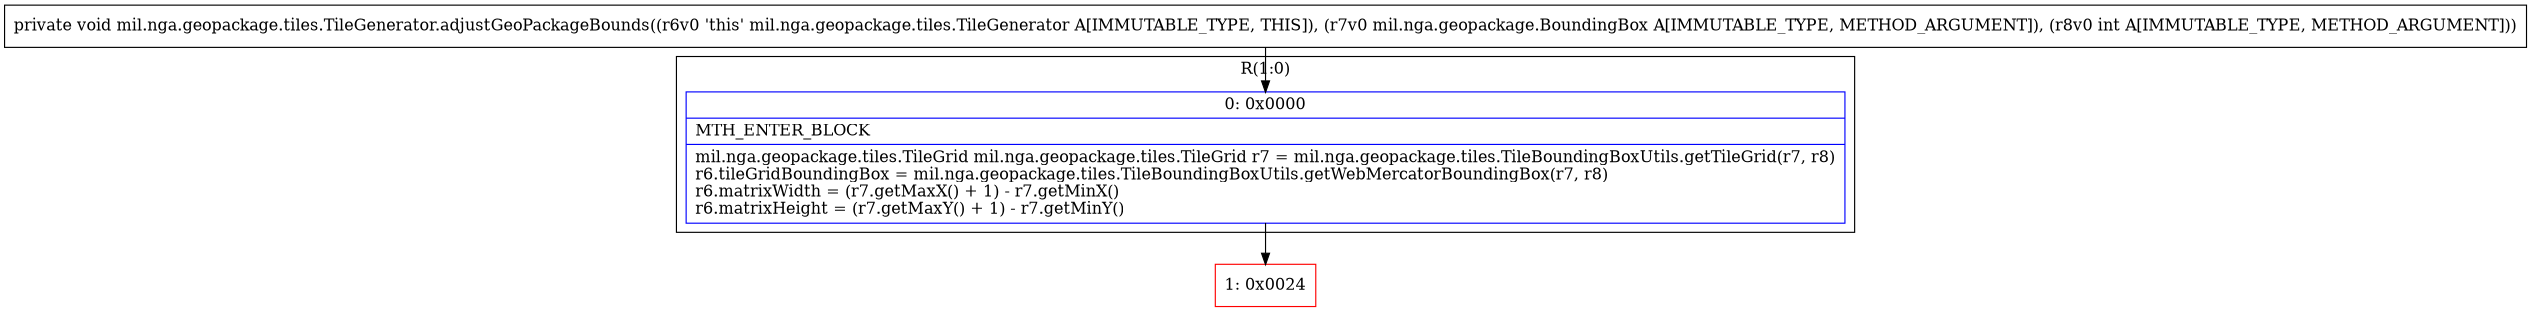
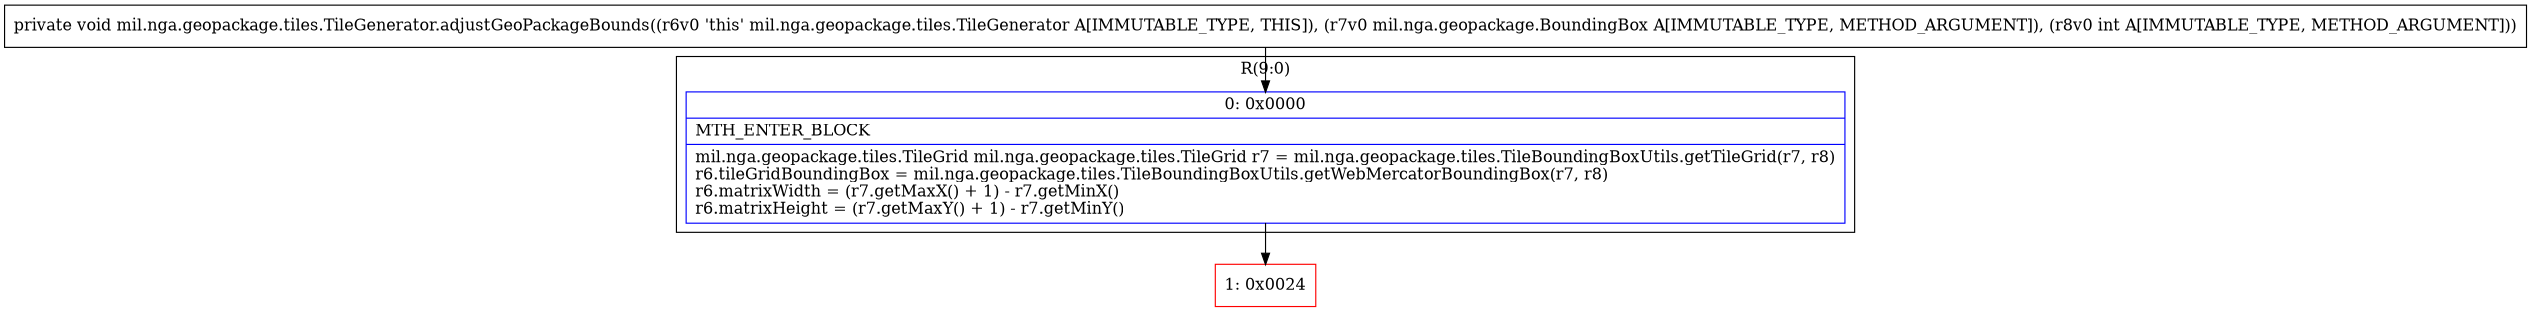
cluster "R(1:0)": label "R(1:0)" -> "R(9:0)"
